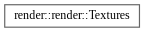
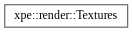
node "render::render::Textures": label "render::render::Textures" -> "xpe::render::Textures"
